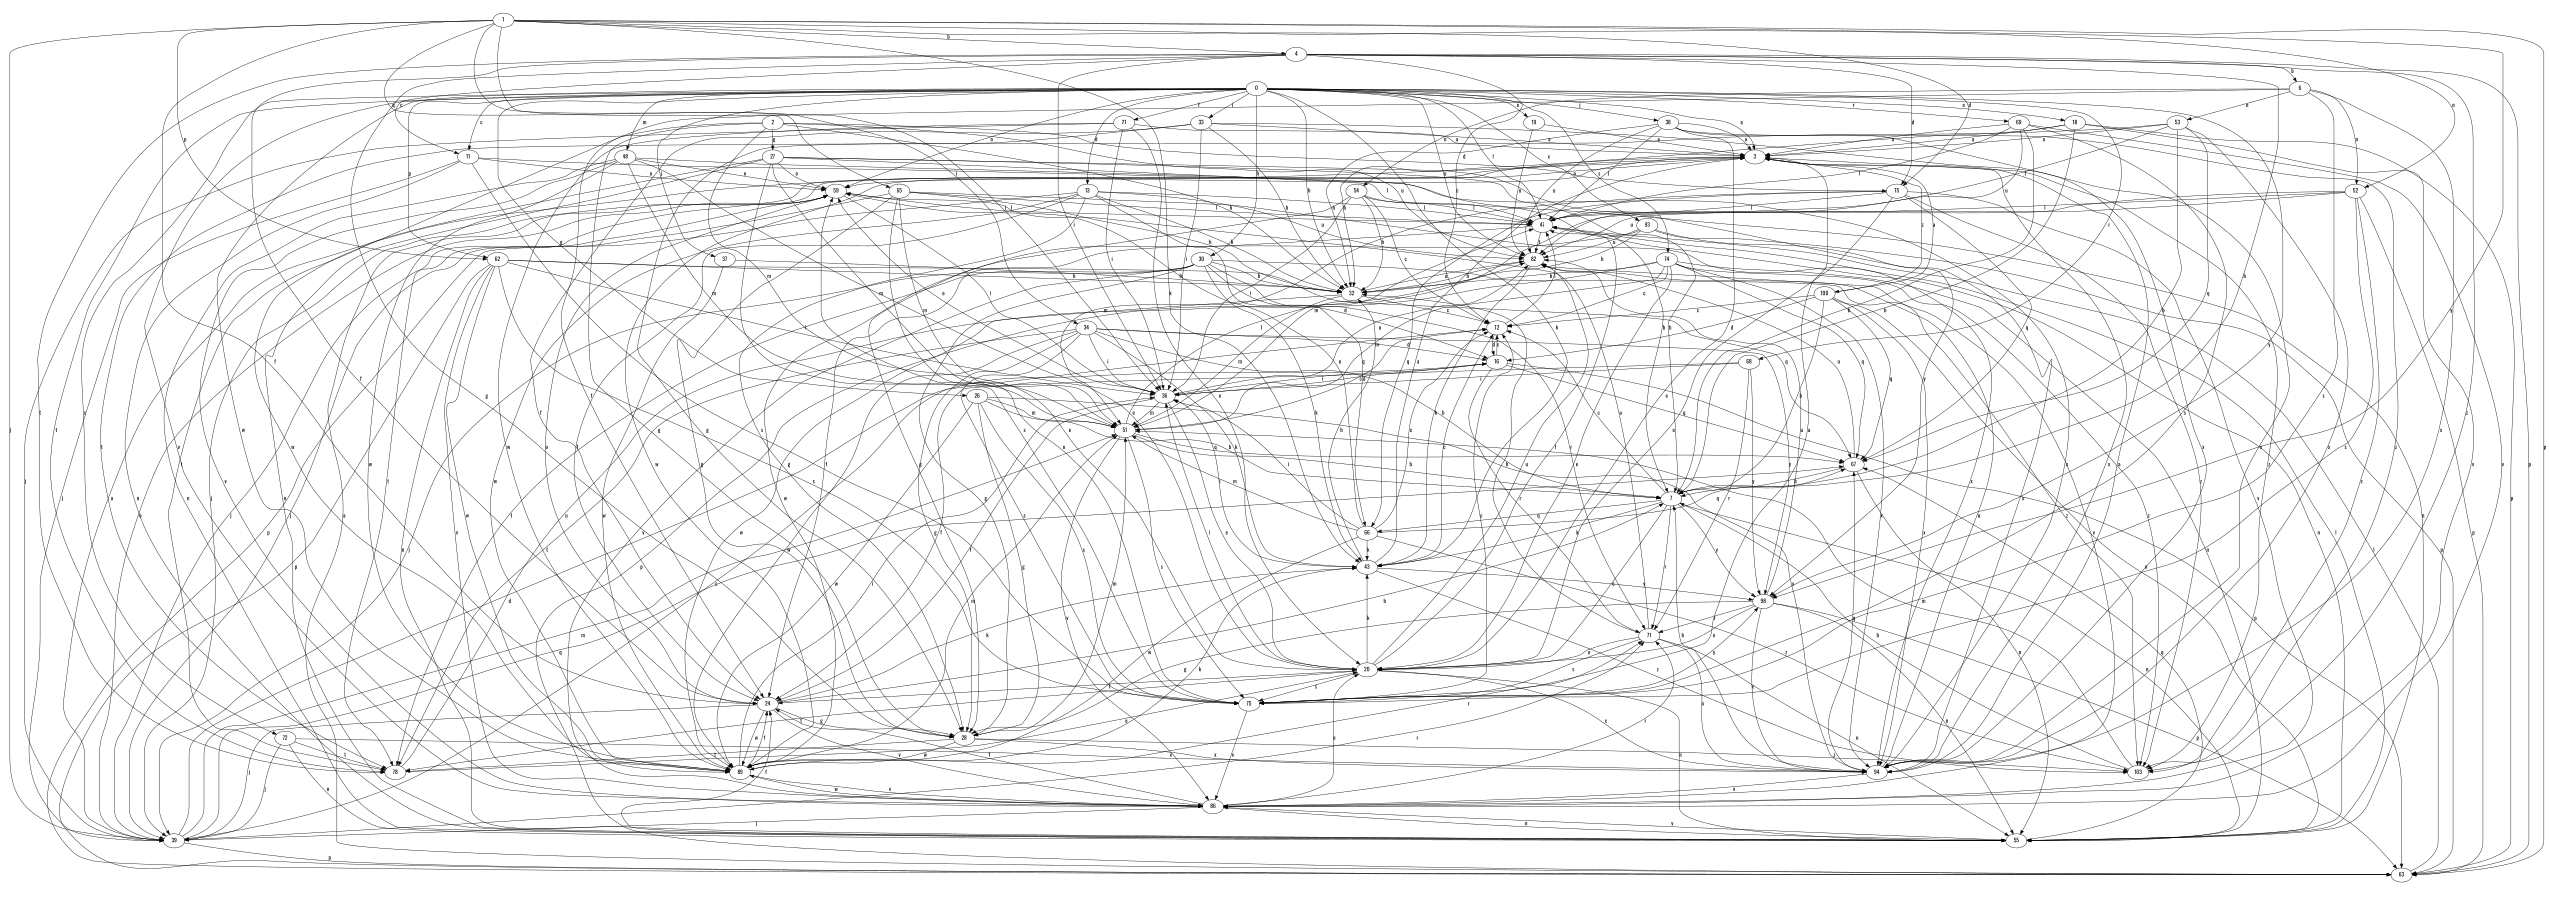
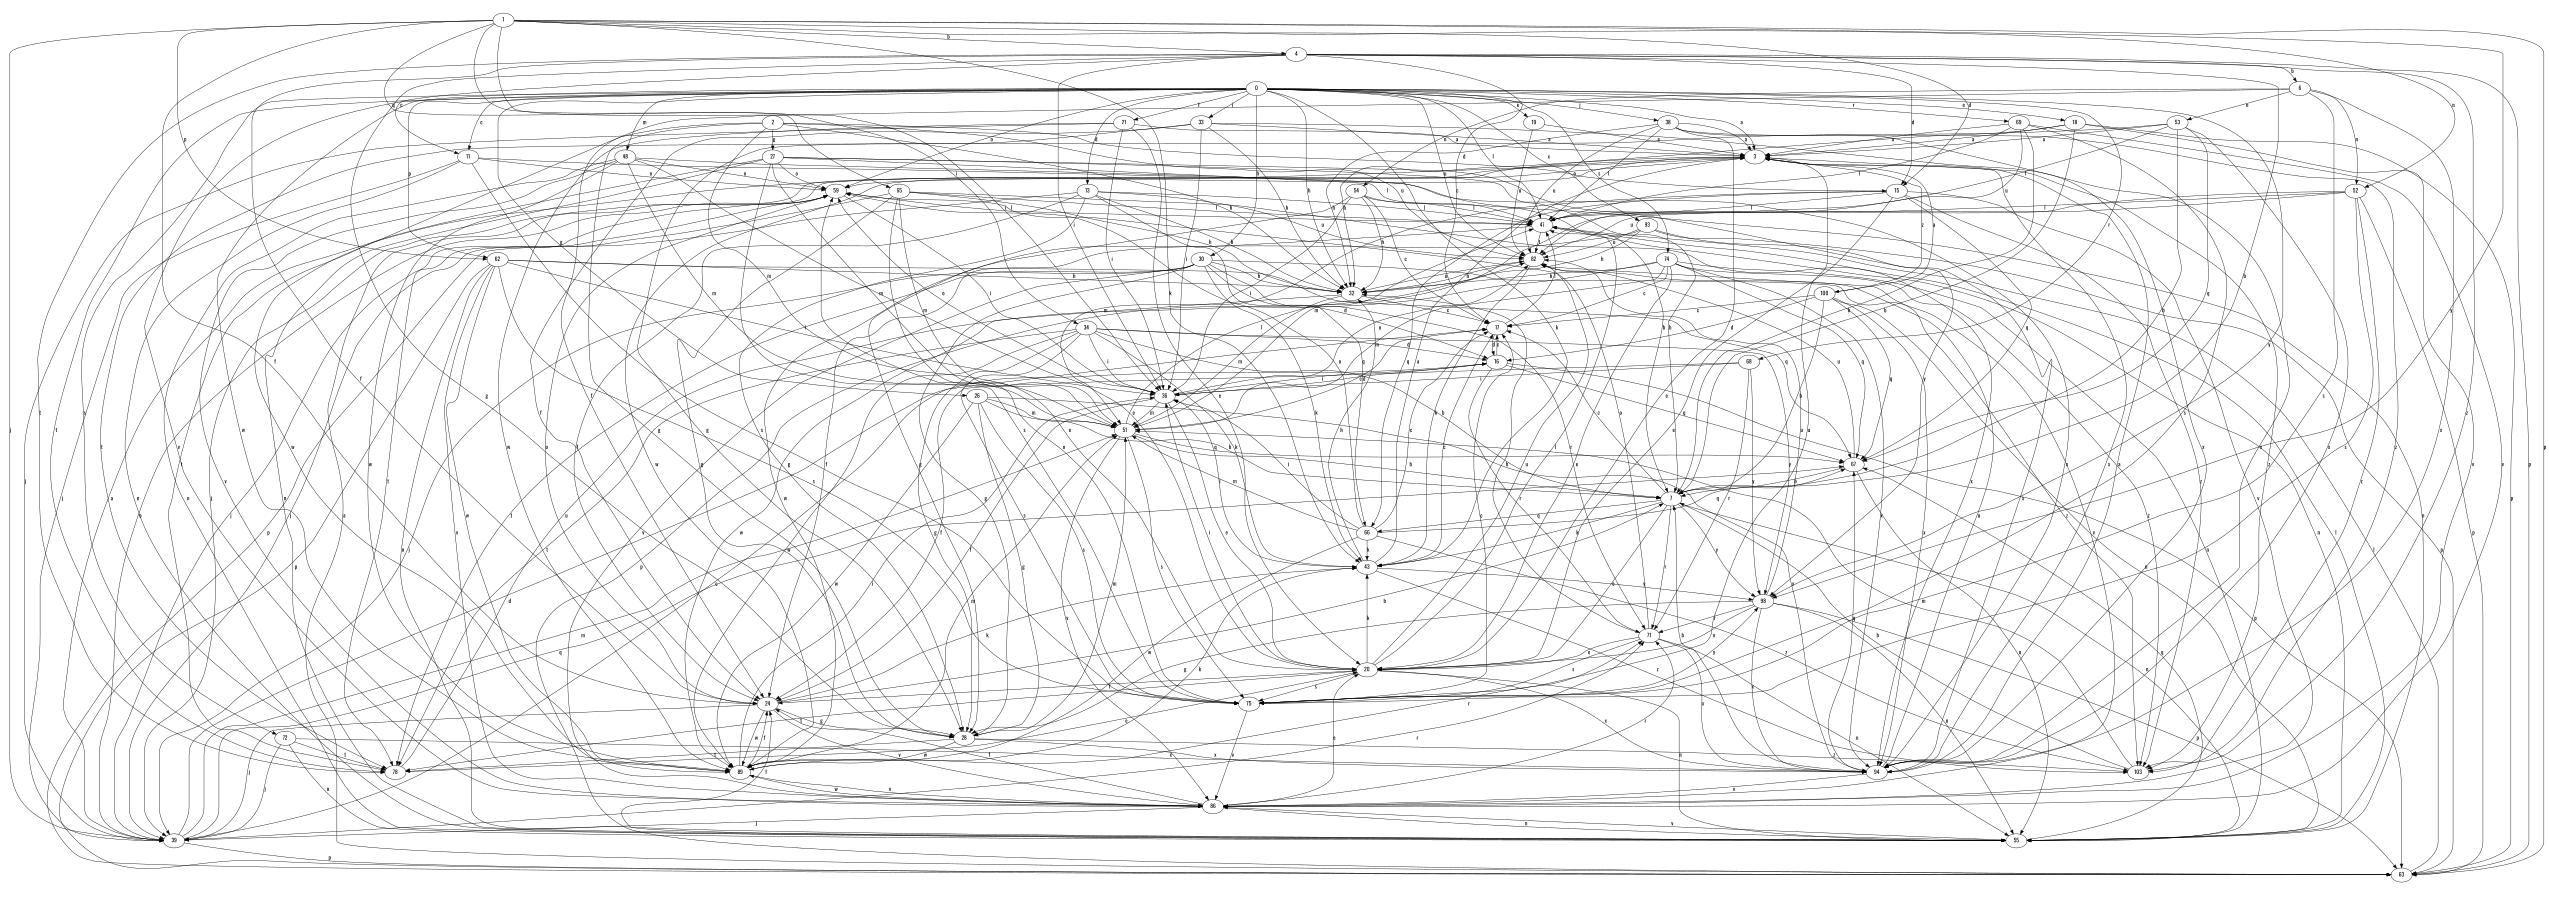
node "37": removed
node "12": label "12" -> "17"
edge "13" -> "89": removed, label "w"
